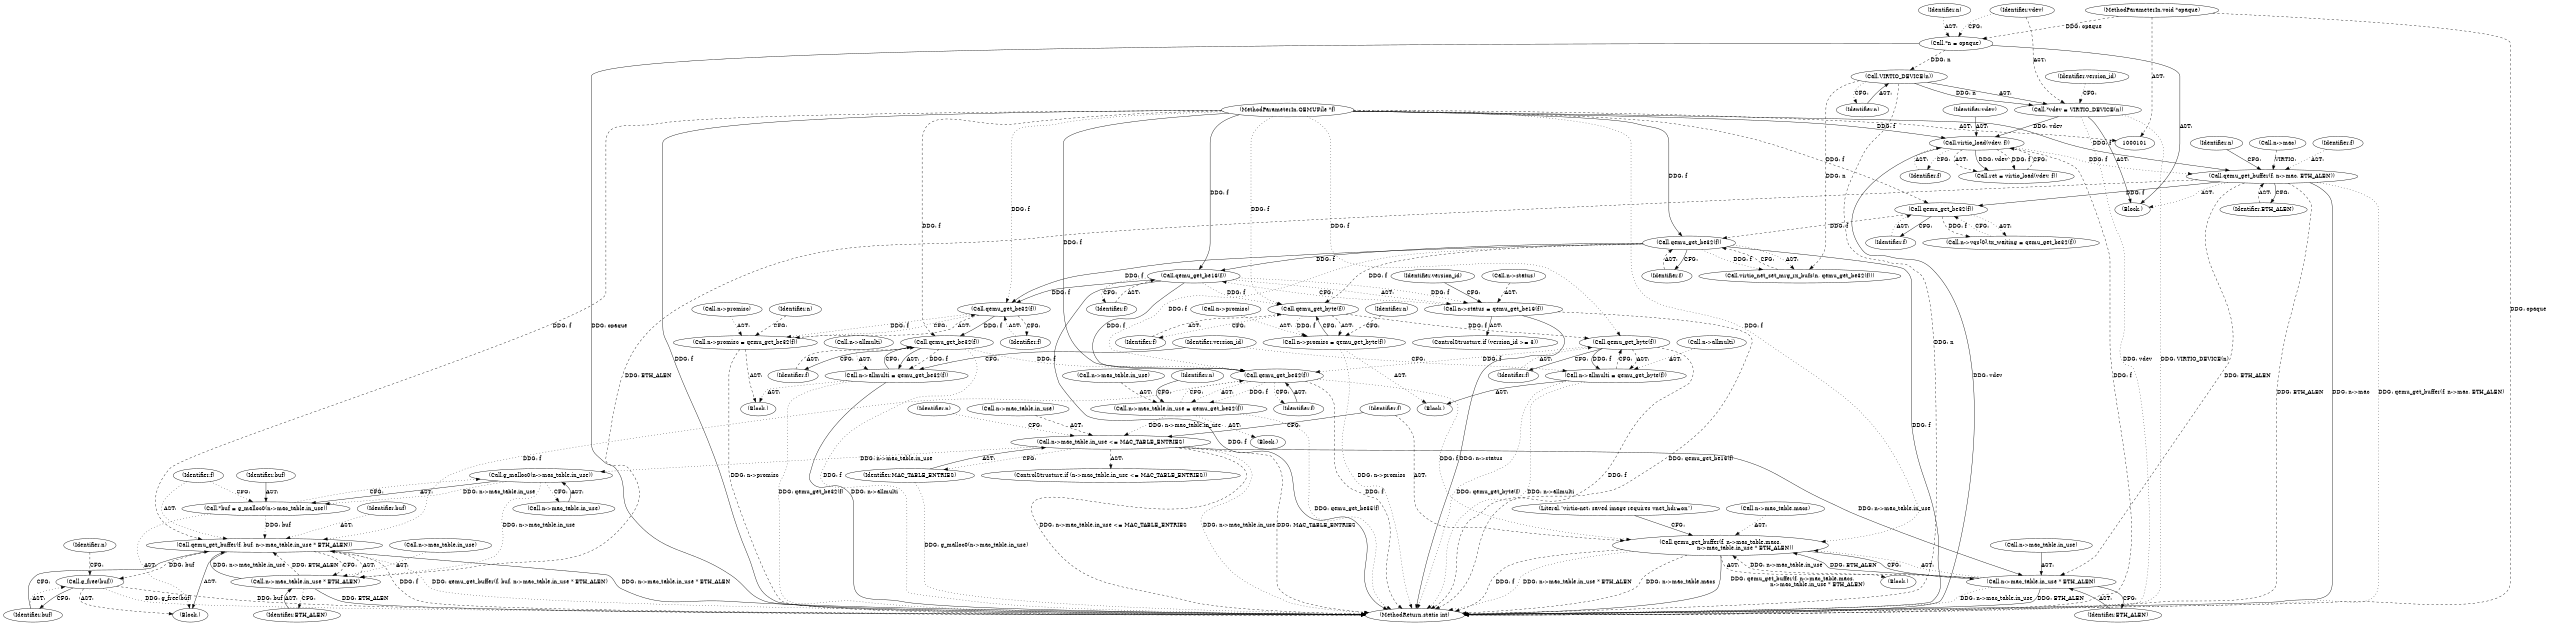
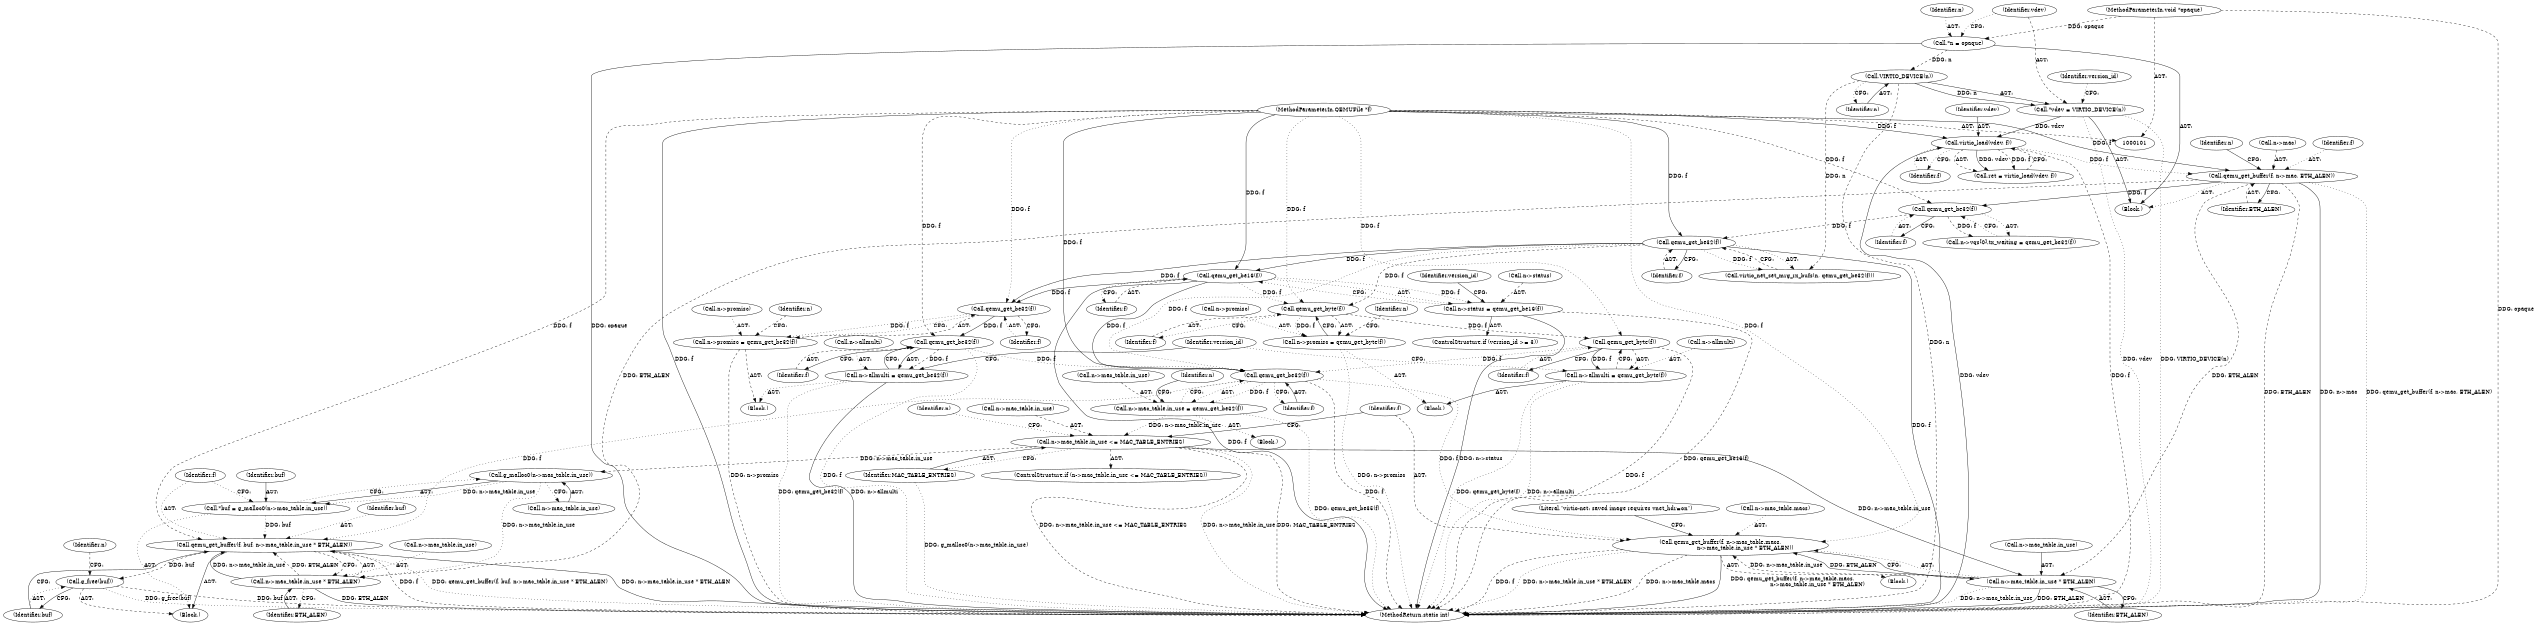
edge "(Call,n->mac)" -> "(Call,qemu_get_buffer(f, n->mac, ETH_ALEN))": label "VIRTIO: " -> "AST: "
edge "(Call,n->mac_table.in_use <= MAC_TABLE_ENTRIES)" -> "(Call,g_malloc0(n->mac_table.in_use))": style dotted -> dashed
